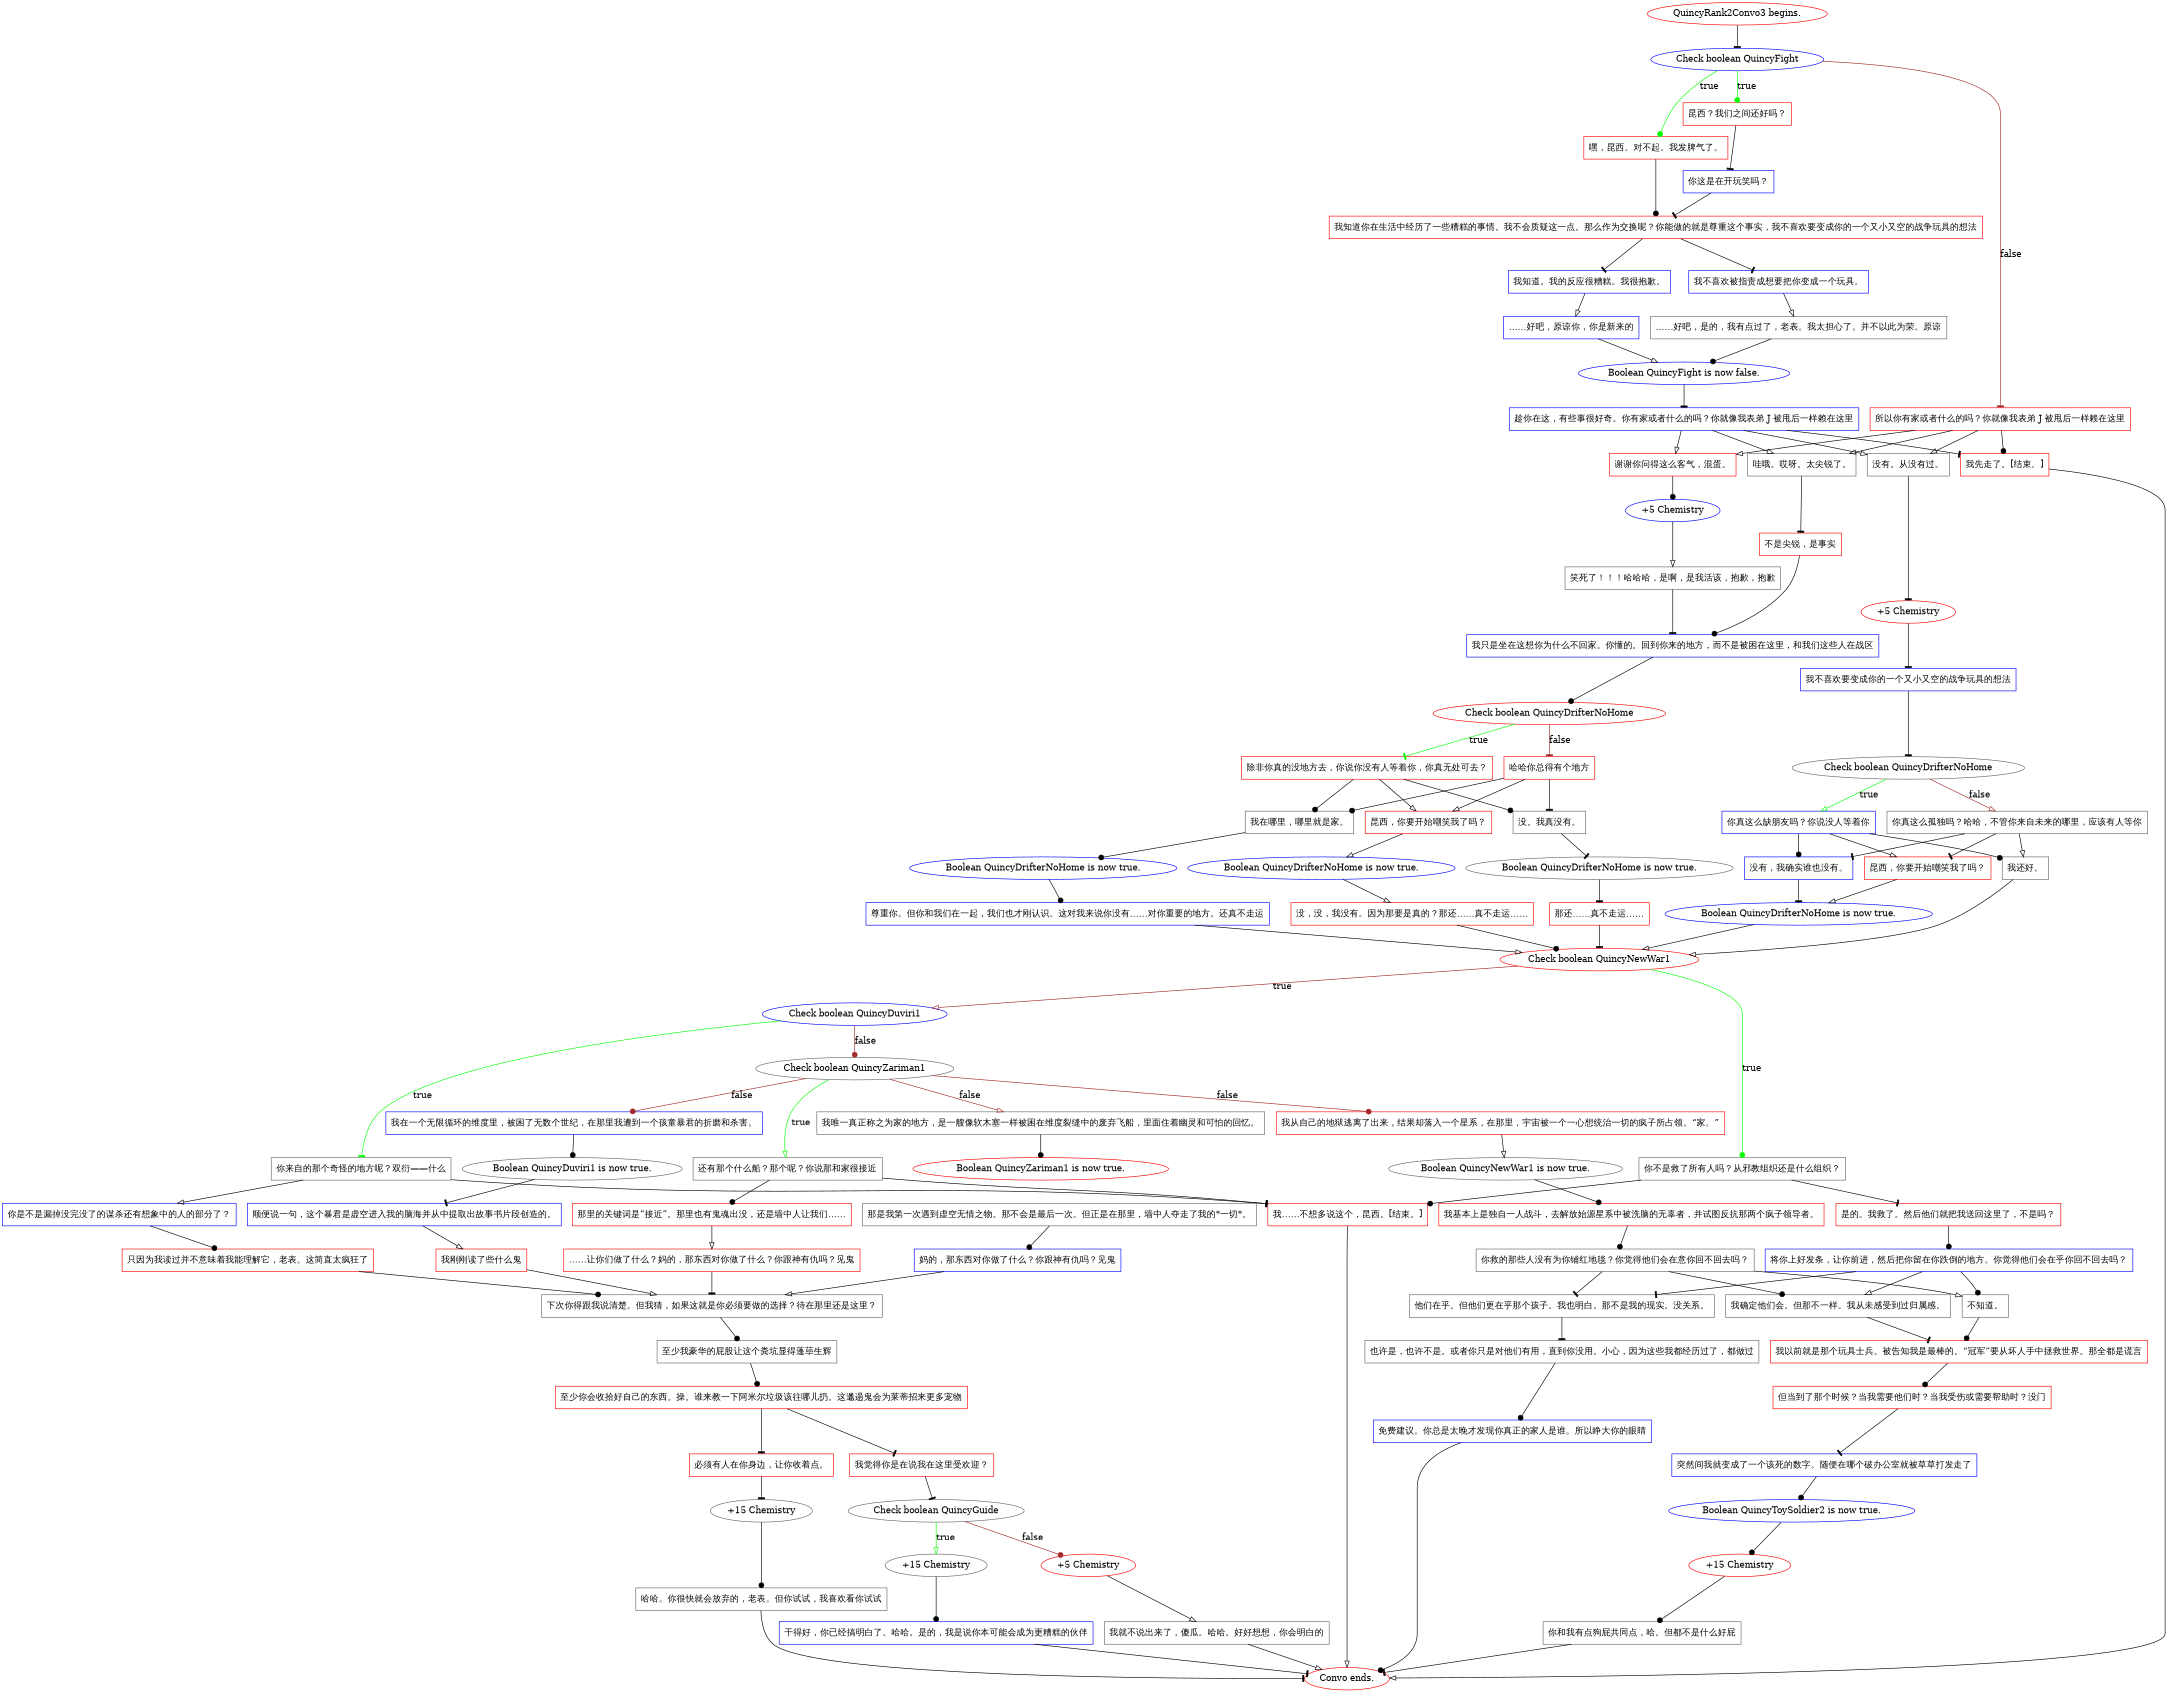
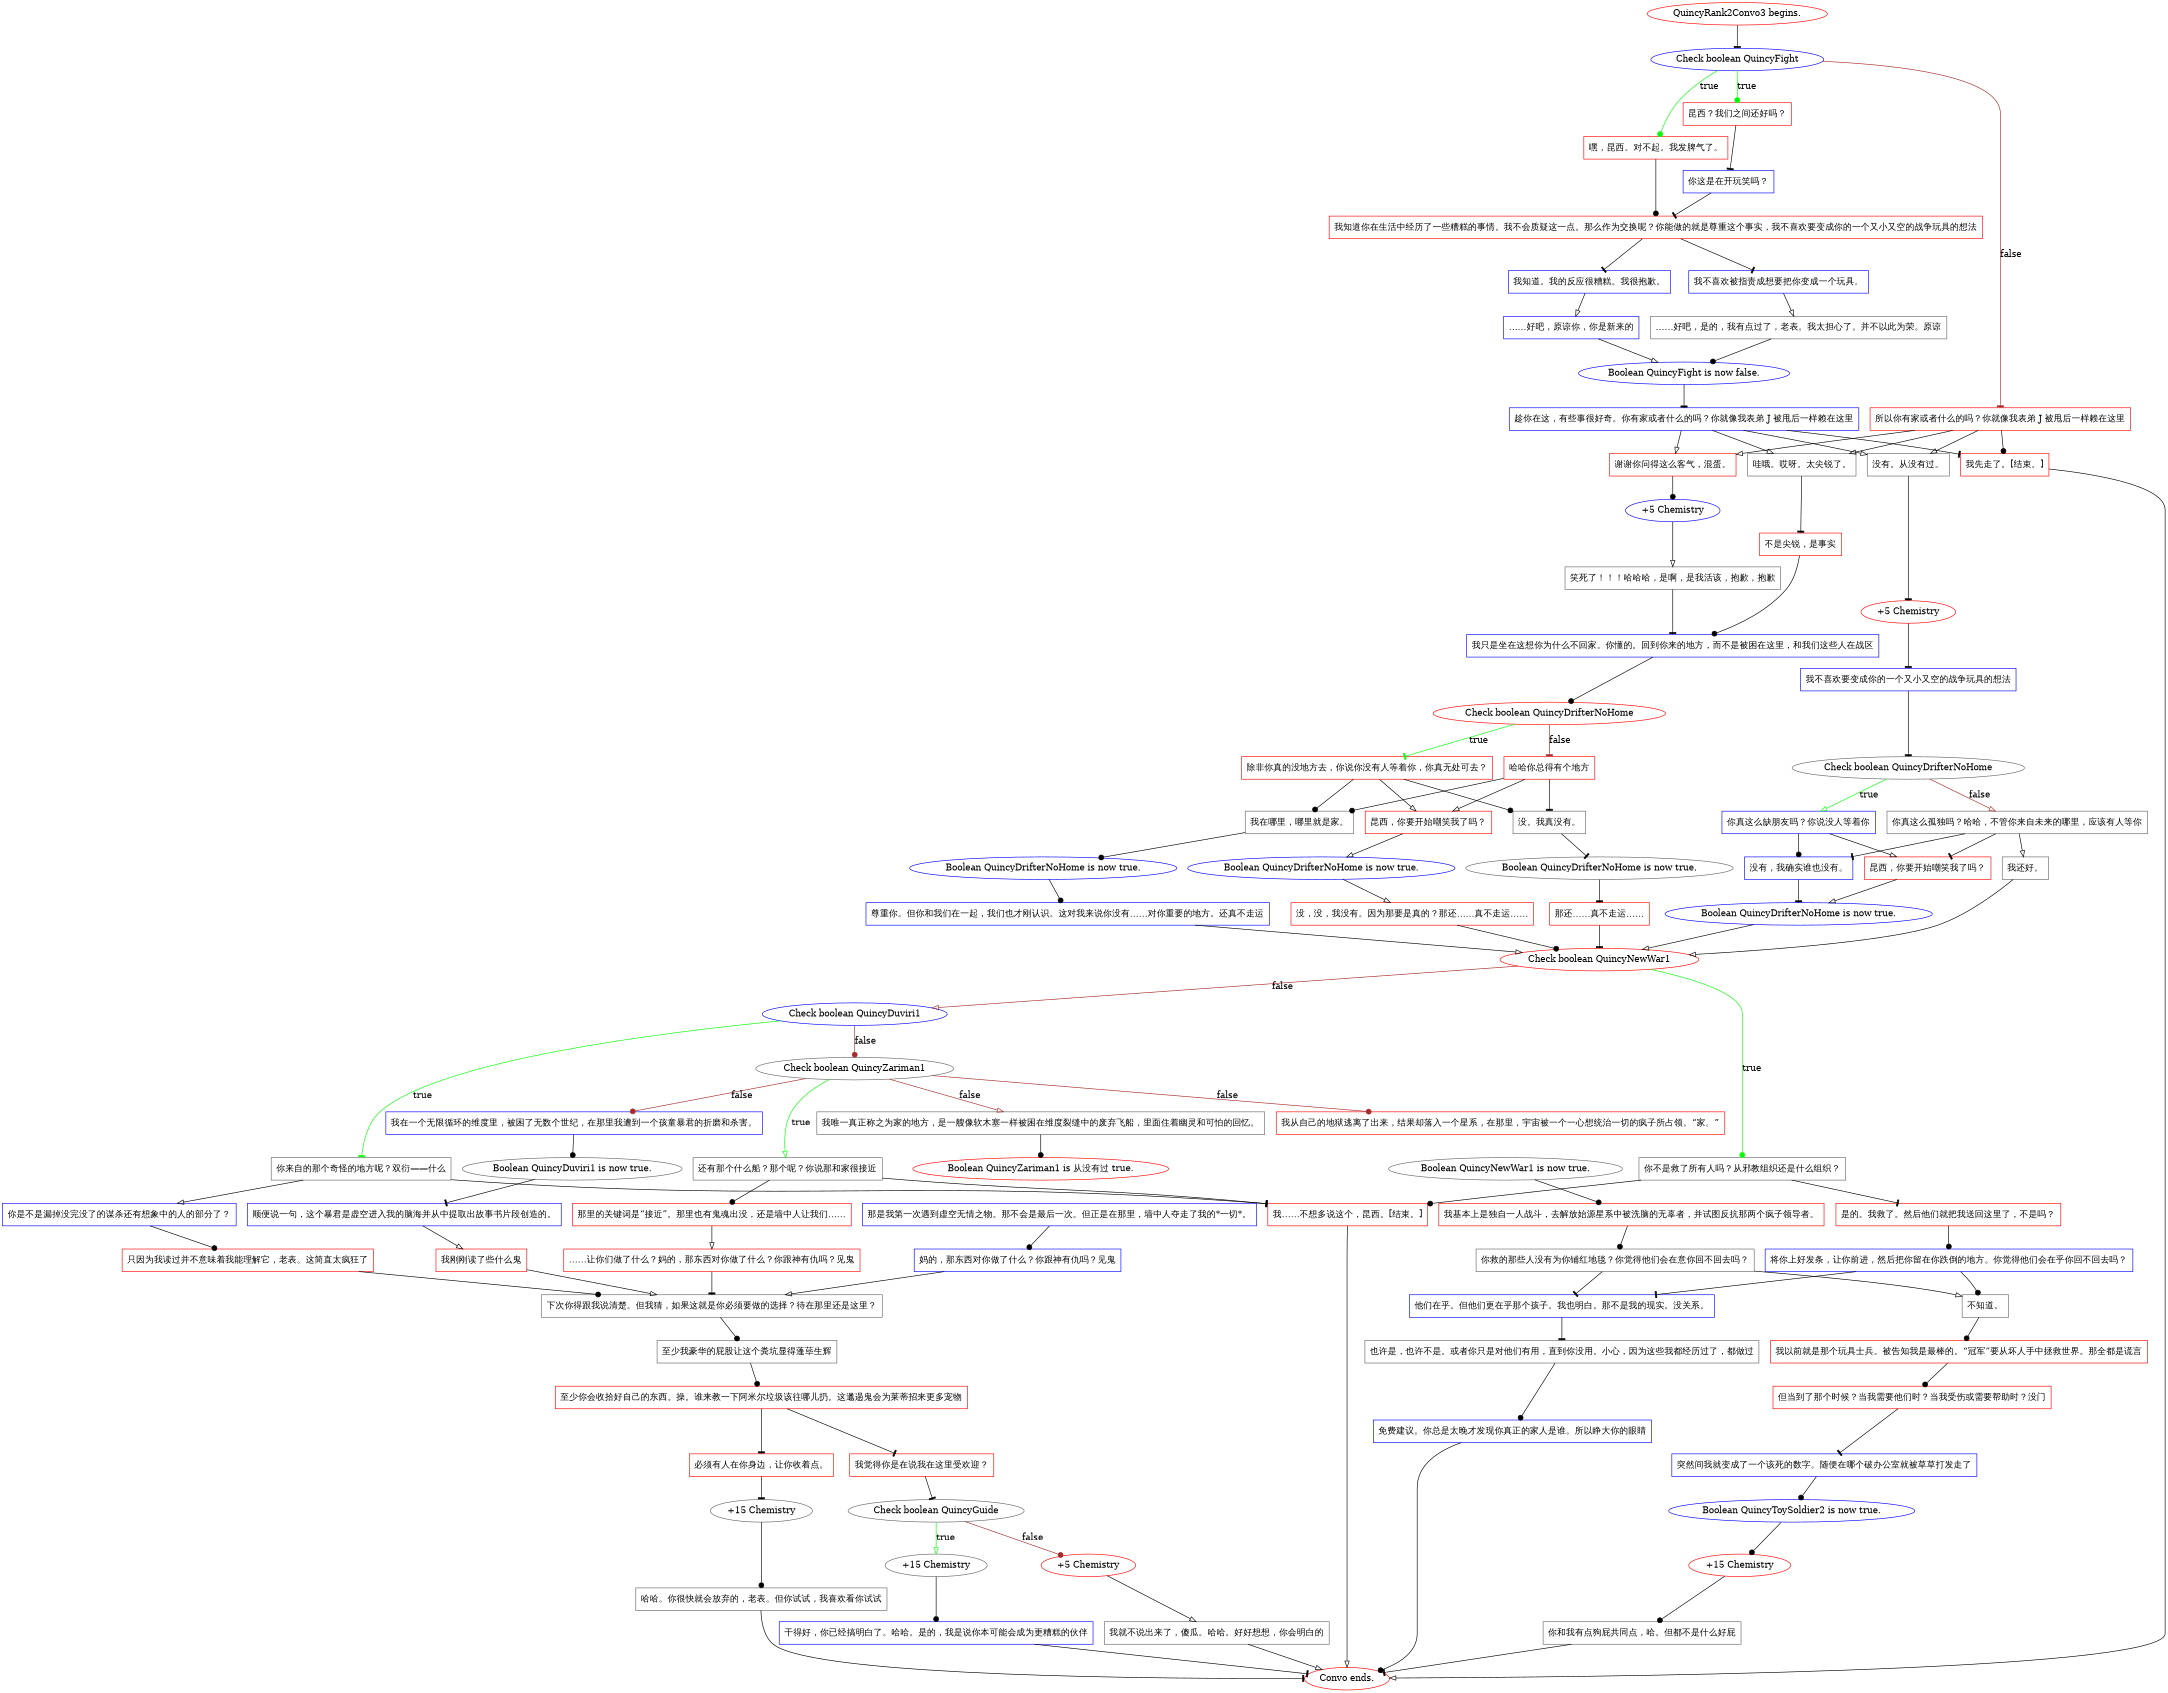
edge "你真这么缺朋友吗？你说没人等着你" -> "我还好。": removed
edge "Check boolean QuincyNewWar1" -> "Check boolean QuincyDuviri1": label "true" -> "false"
edge "我从自己的地狱逃离了出来，结果却落入一个星系，在那里，宇宙被一个一心想统治一切的疯子所占领。“家。”" -> "Boolean QuincyNewWar1 is now true.": removed
node "Boolean QuincyZariman1 is now true.": label "Boolean QuincyZariman1 is now true." -> "Boolean QuincyZariman1 is 从没有过 true."
node "那是我第一次遇到虚空无情之物。那不会是最后一次。但正是在那里，墙中人夺走了我的*一切*。": color gray40 -> blue
node "他们在乎。但他们更在乎那个孩子。我也明白。那不是我的现实。没关系。": color gray40 -> blue
node "我确定他们会。但那不一样。我从未感受到过归属感。": removed
